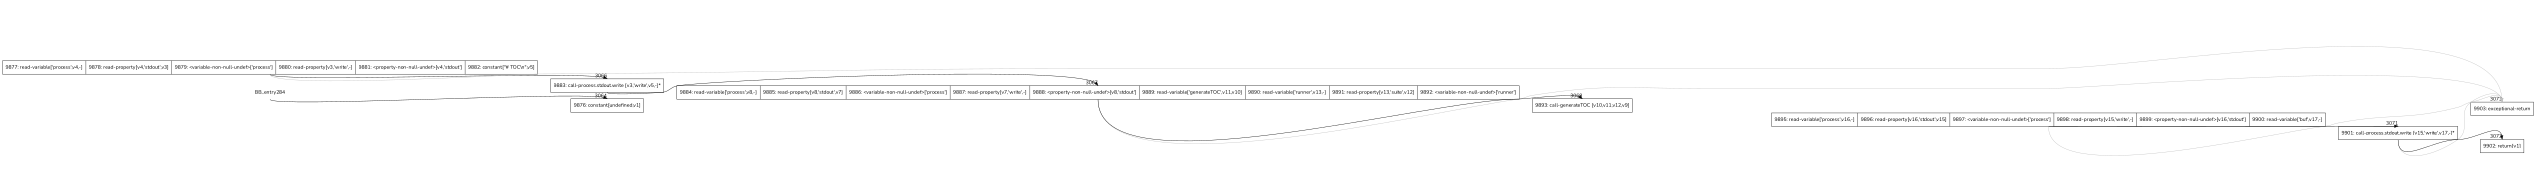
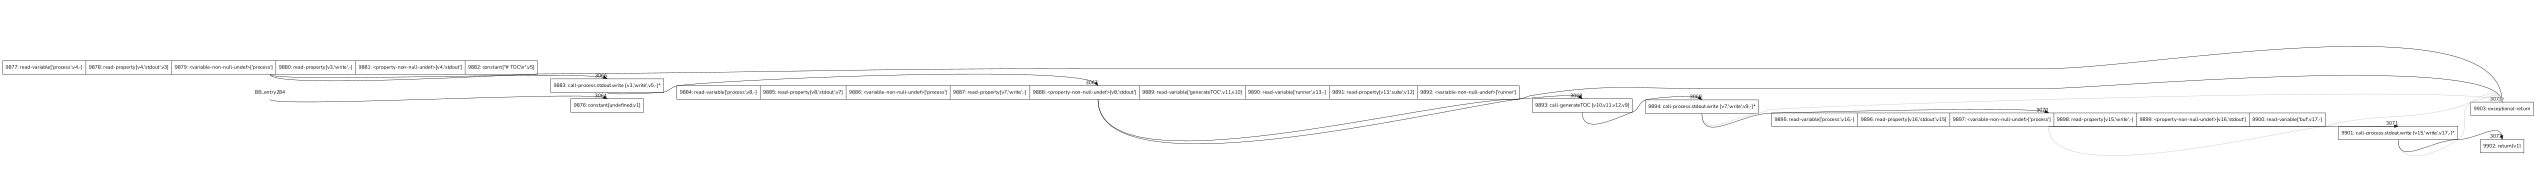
edge "9877: read-variable['process',v4,-]" -> "9903: exceptional-return": color gray -> black
edge "9884: read-variable['process',v8,-]" -> "9903: exceptional-return": color gray -> black
node "9894: call-process.stdout.write [v7,'write',v9,-]*": added
